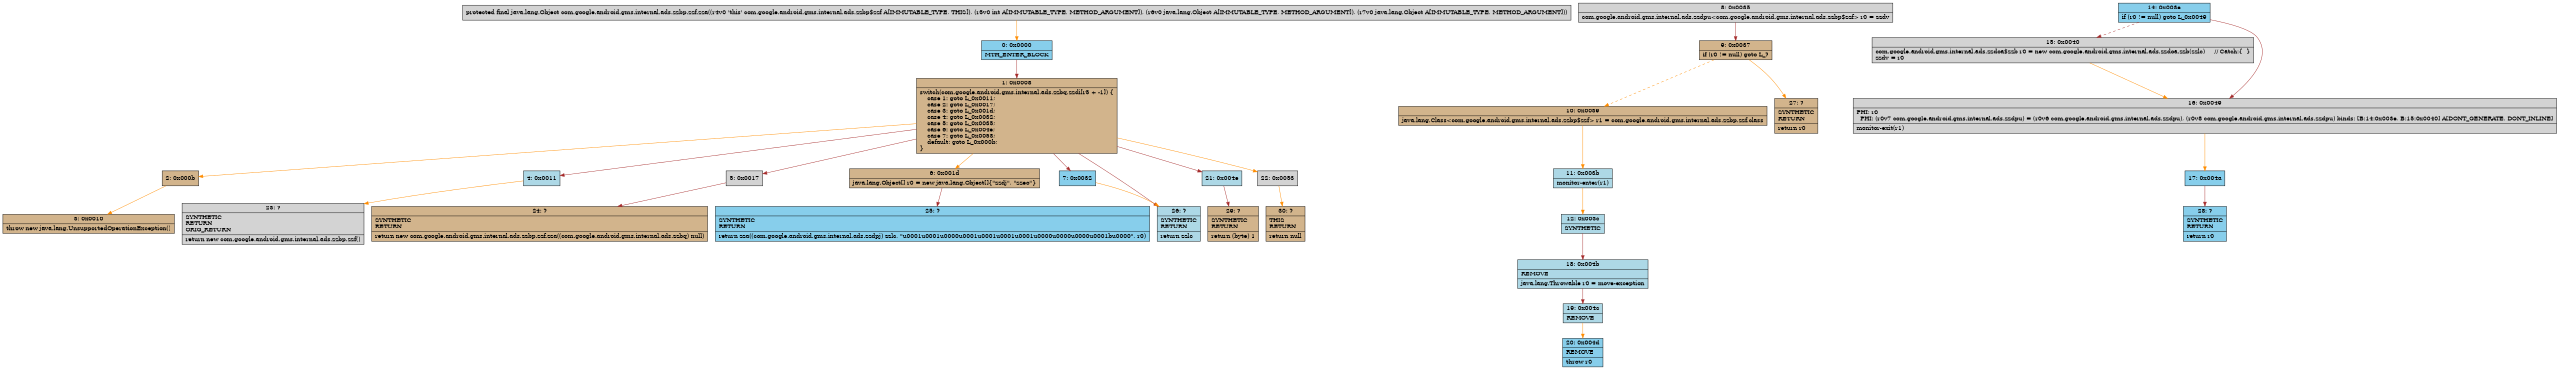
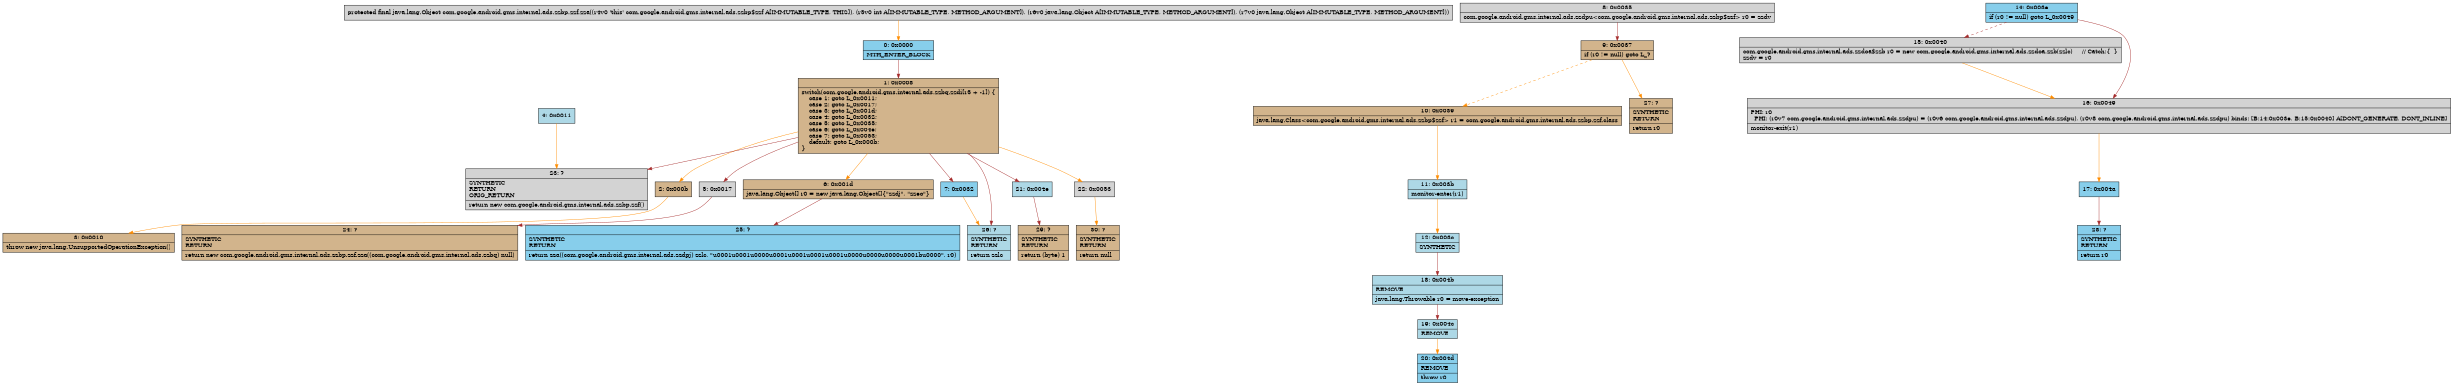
edge "1: 0x0008" -> "4: 0x0011": now "1: 0x0008" -> "23: ?"
node "30: ?": text "THIS" -> "SYNTHETIC"
